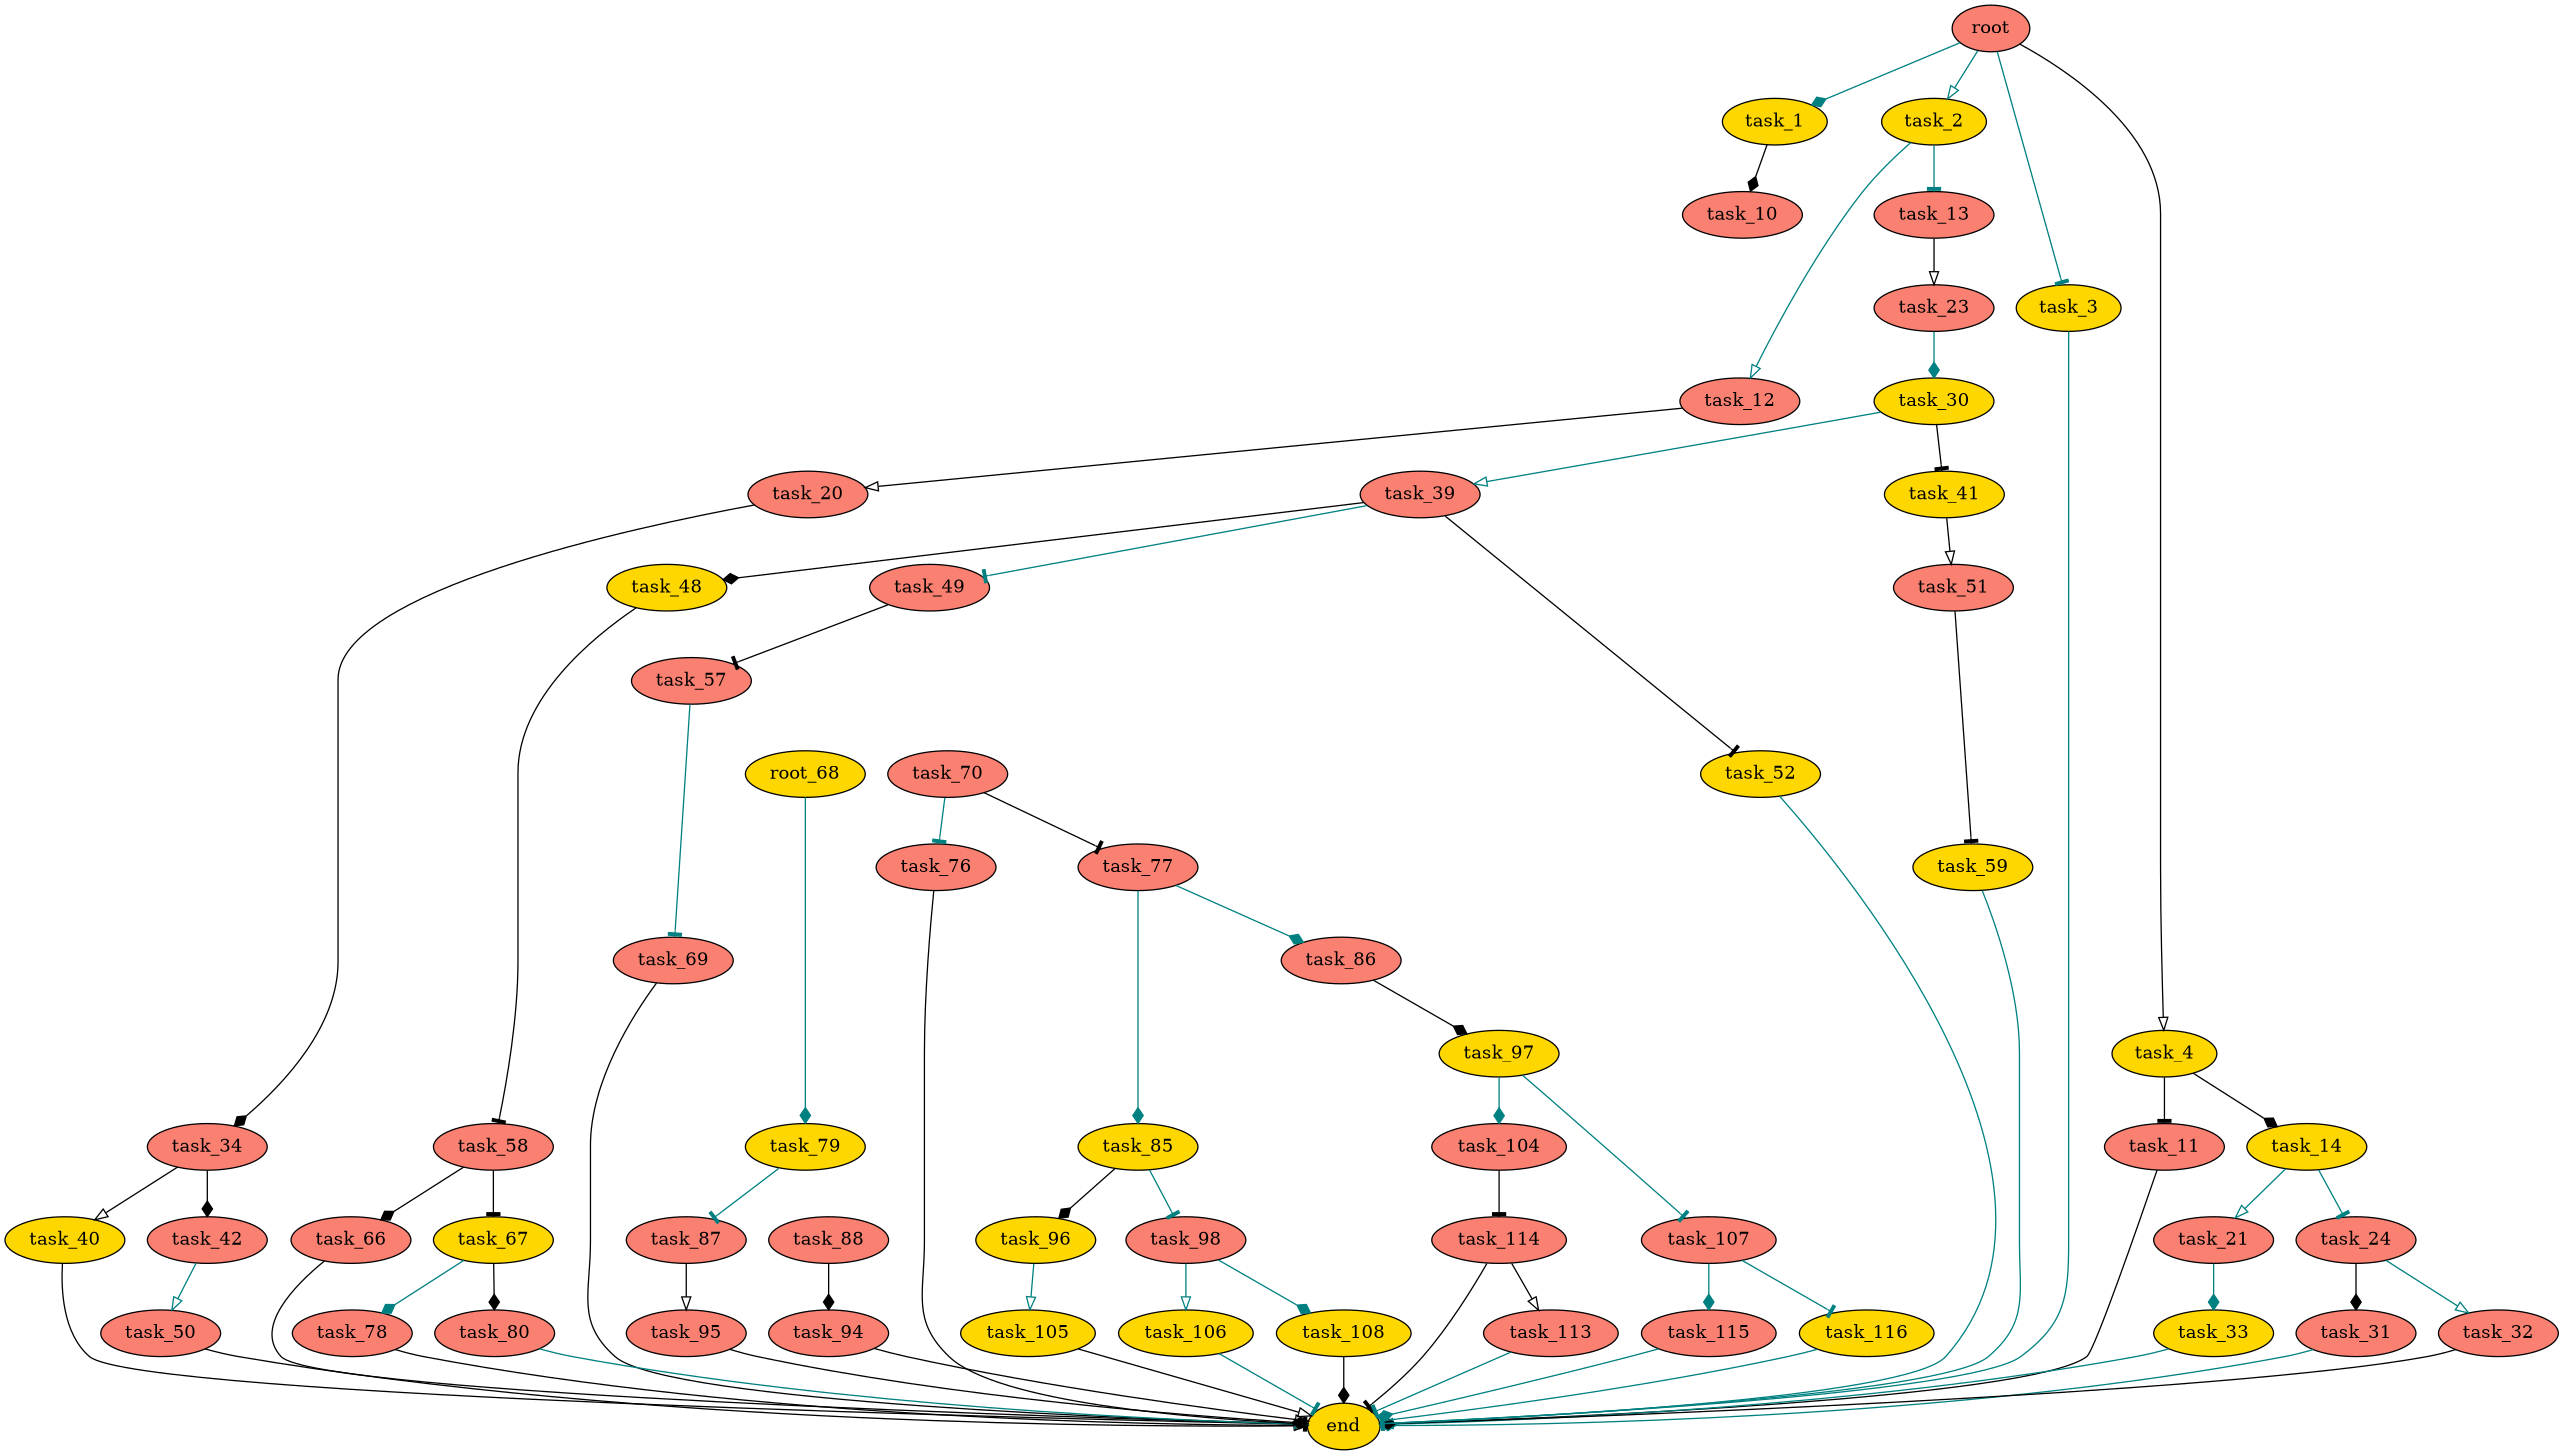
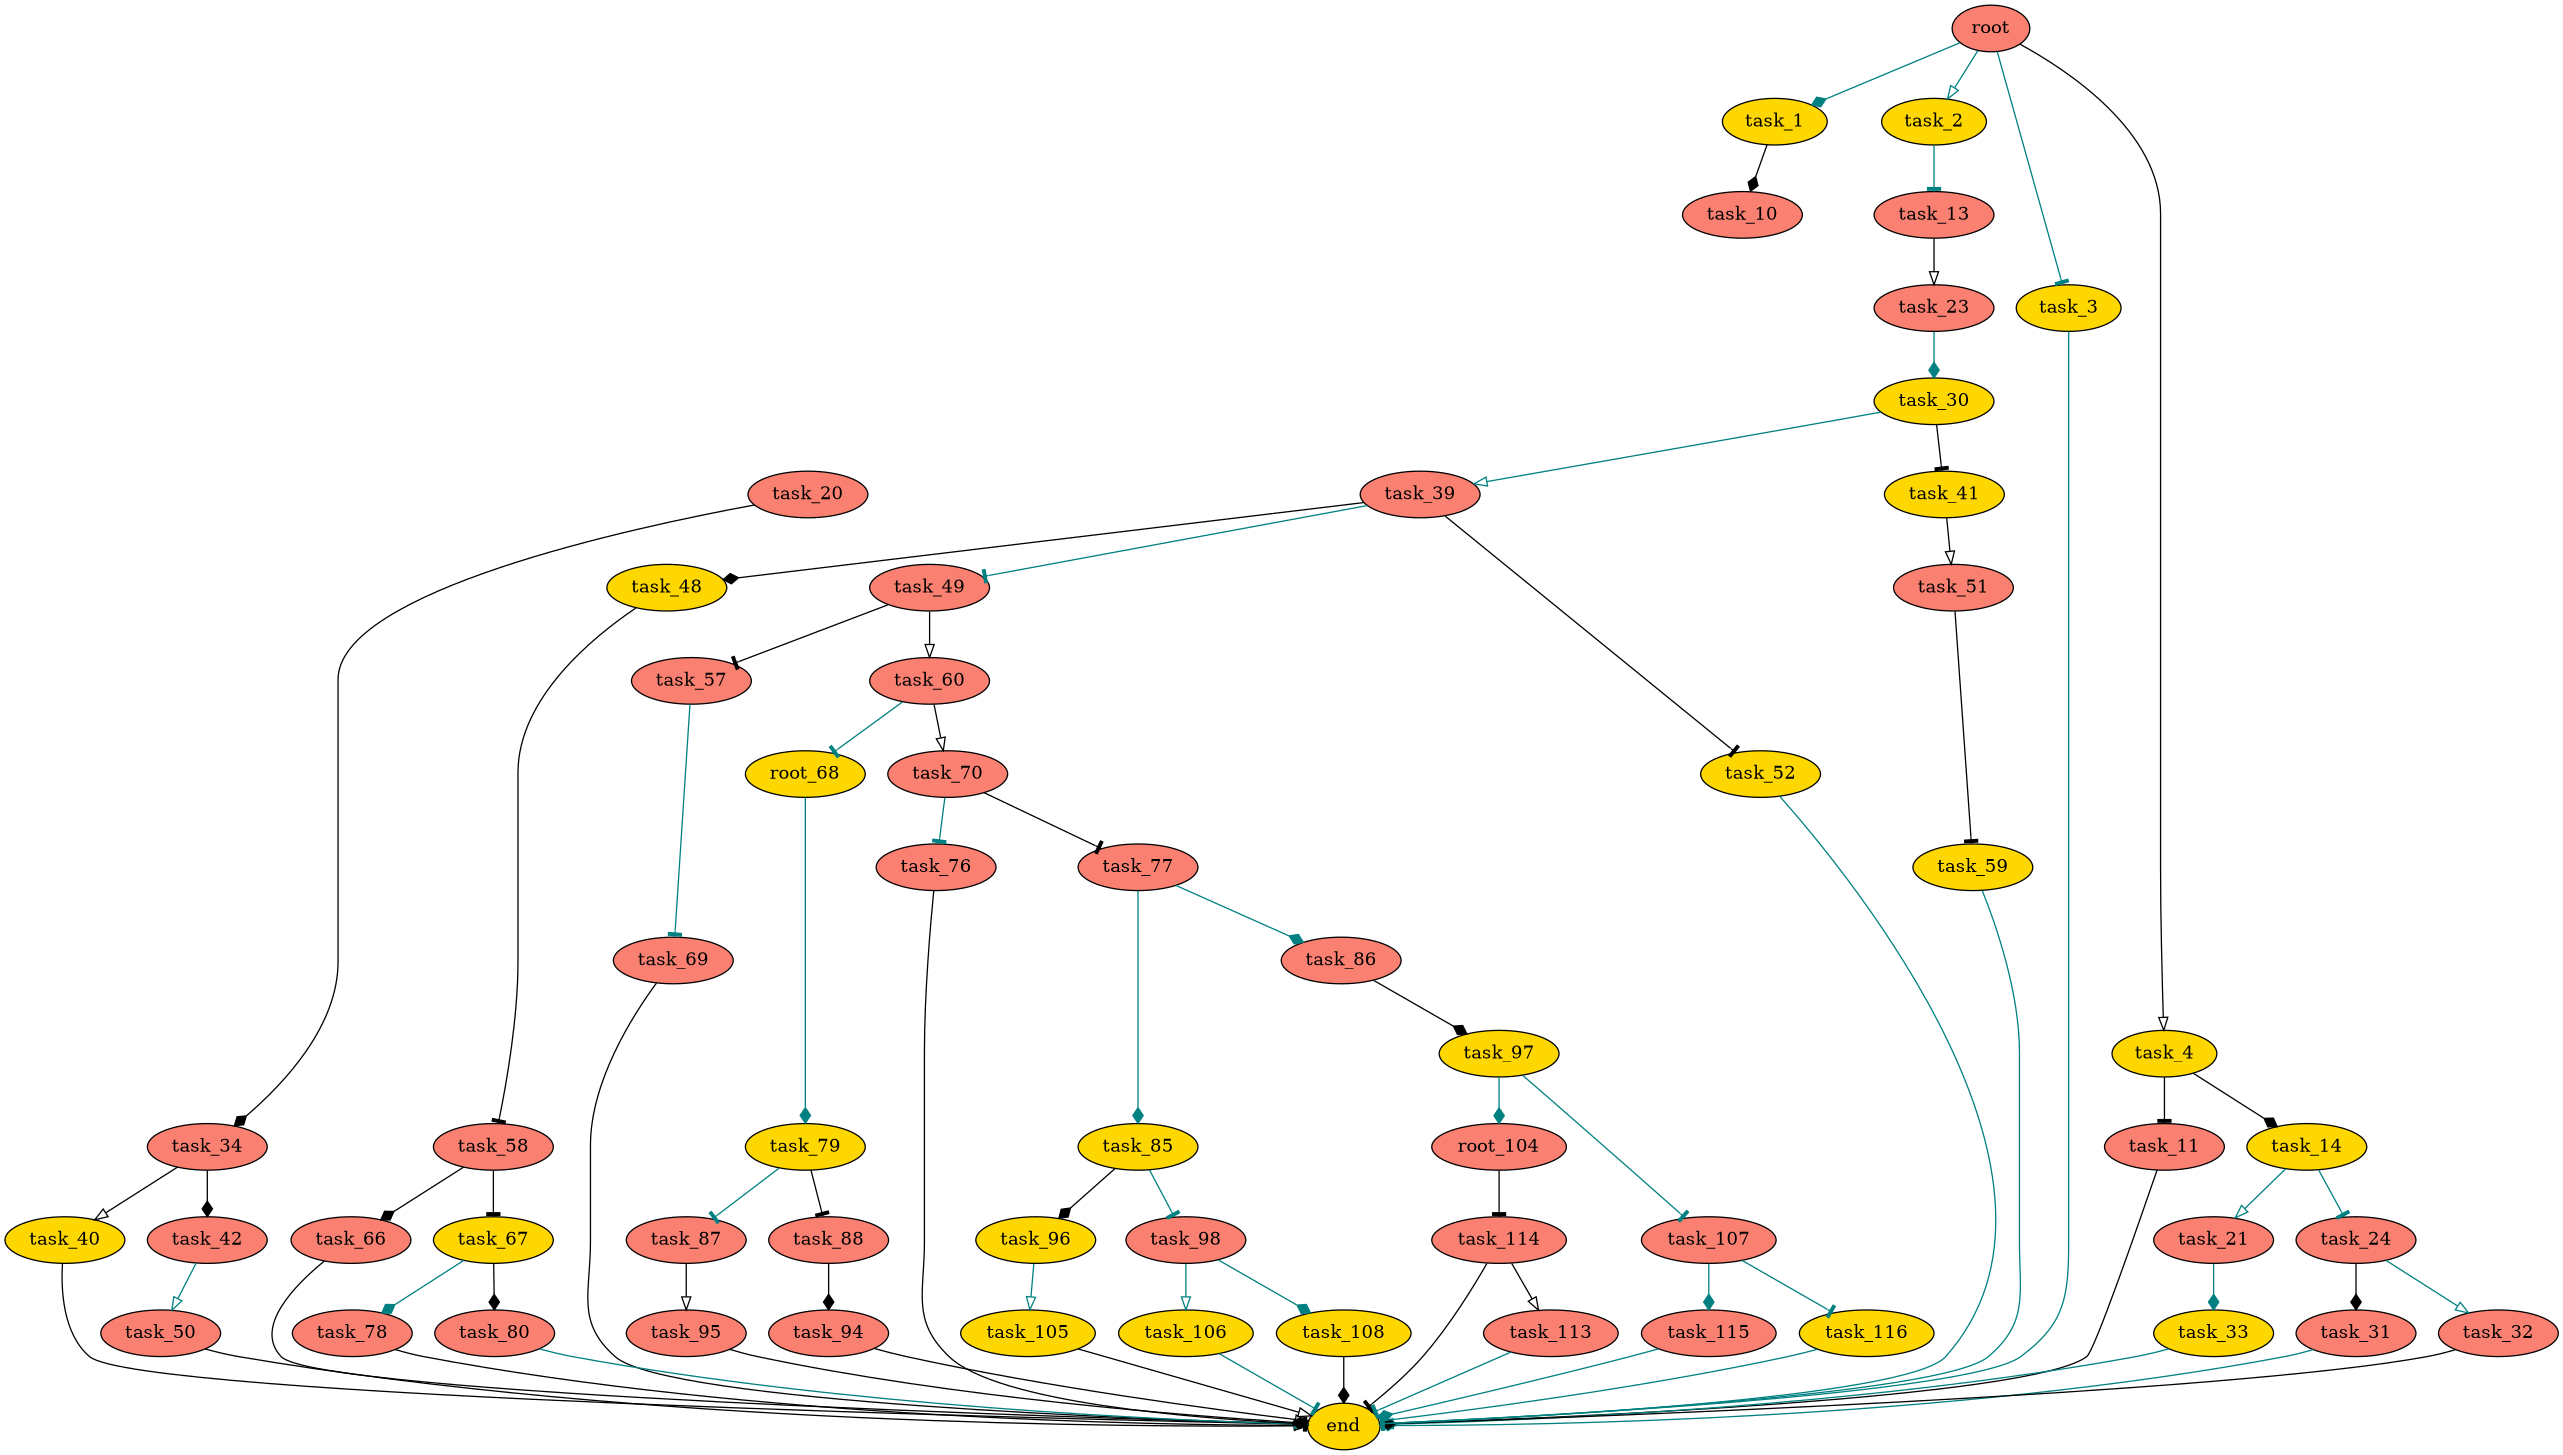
node "task_12": removed
node "task_60": added
node "task_104": label "task_104" -> "root_104"
edge "task_79" -> "task_88": added
